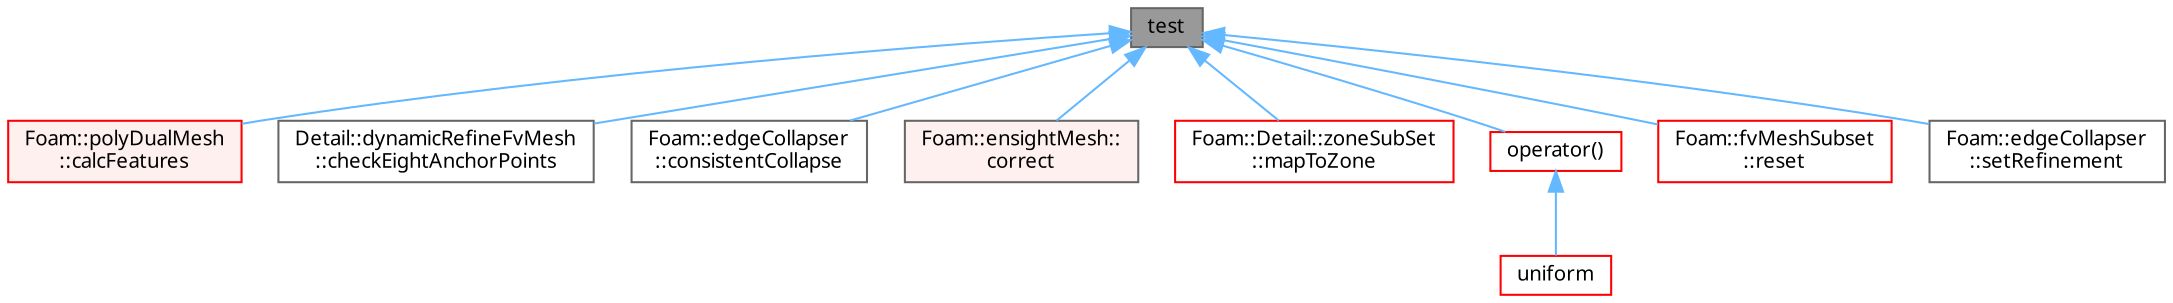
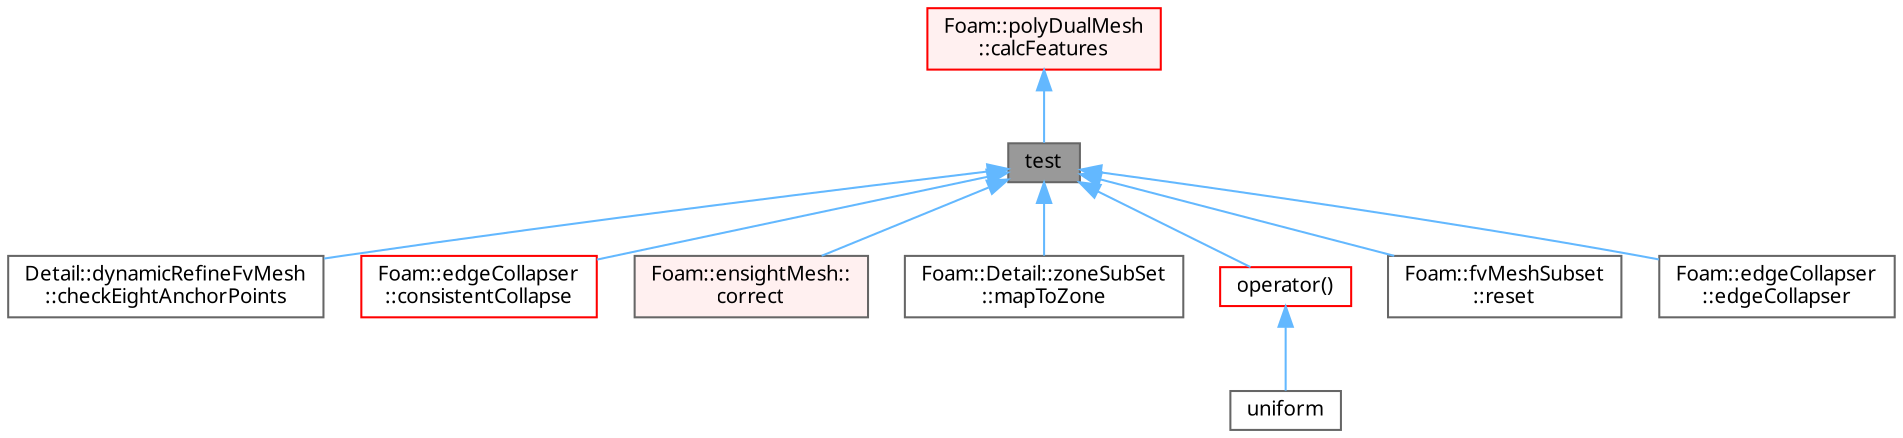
edge "Foam::polyDualMesh ::calcFeatures" -> "test": reversed
node "Foam::edgeCollapser ::consistentCollapse": color grey40 -> red
node "Foam::Detail::zoneSubSet ::mapToZone": color red -> grey40
node "Foam::fvMeshSubset ::reset": color red -> grey40
node "Foam::edgeCollapser ::setRefinement": label "Foam::edgeCollapser ::setRefinement" -> "Foam::edgeCollapser ::edgeCollapser"
node "uniform": color red -> grey40
